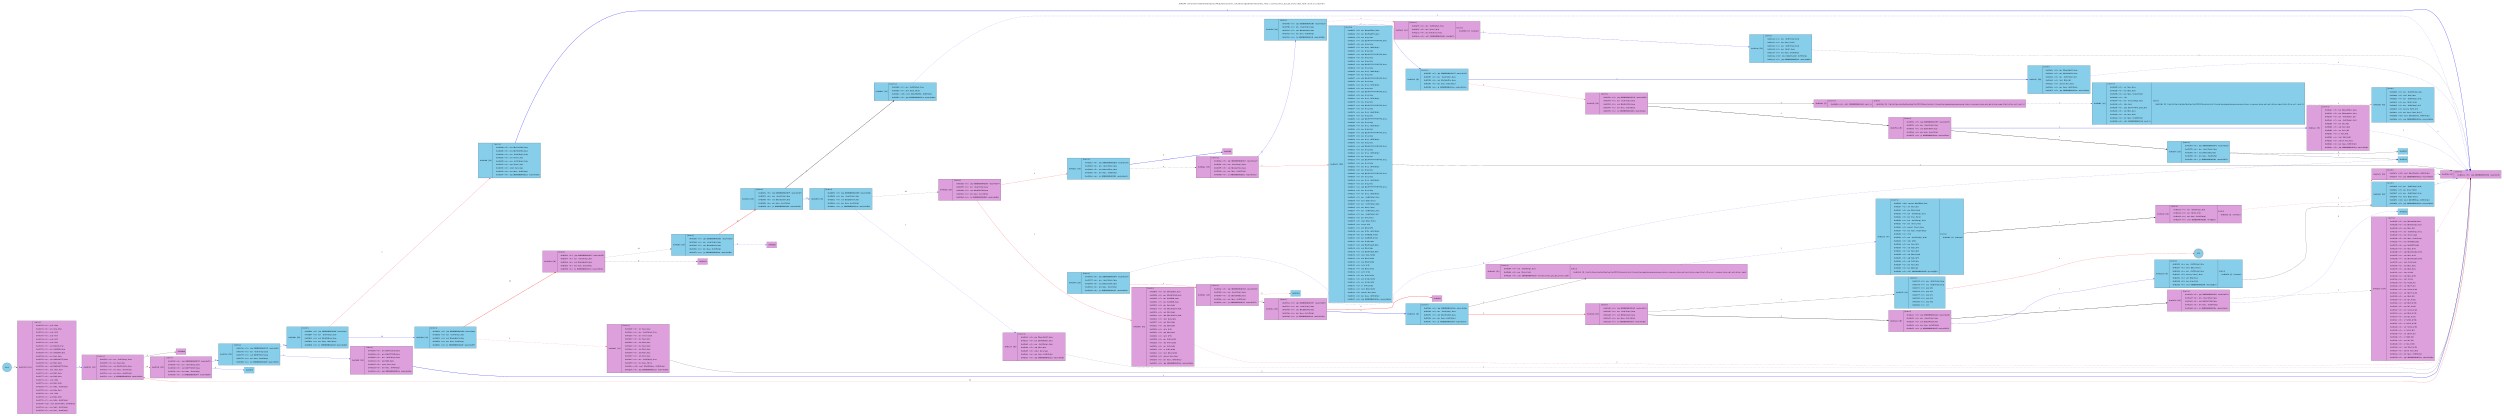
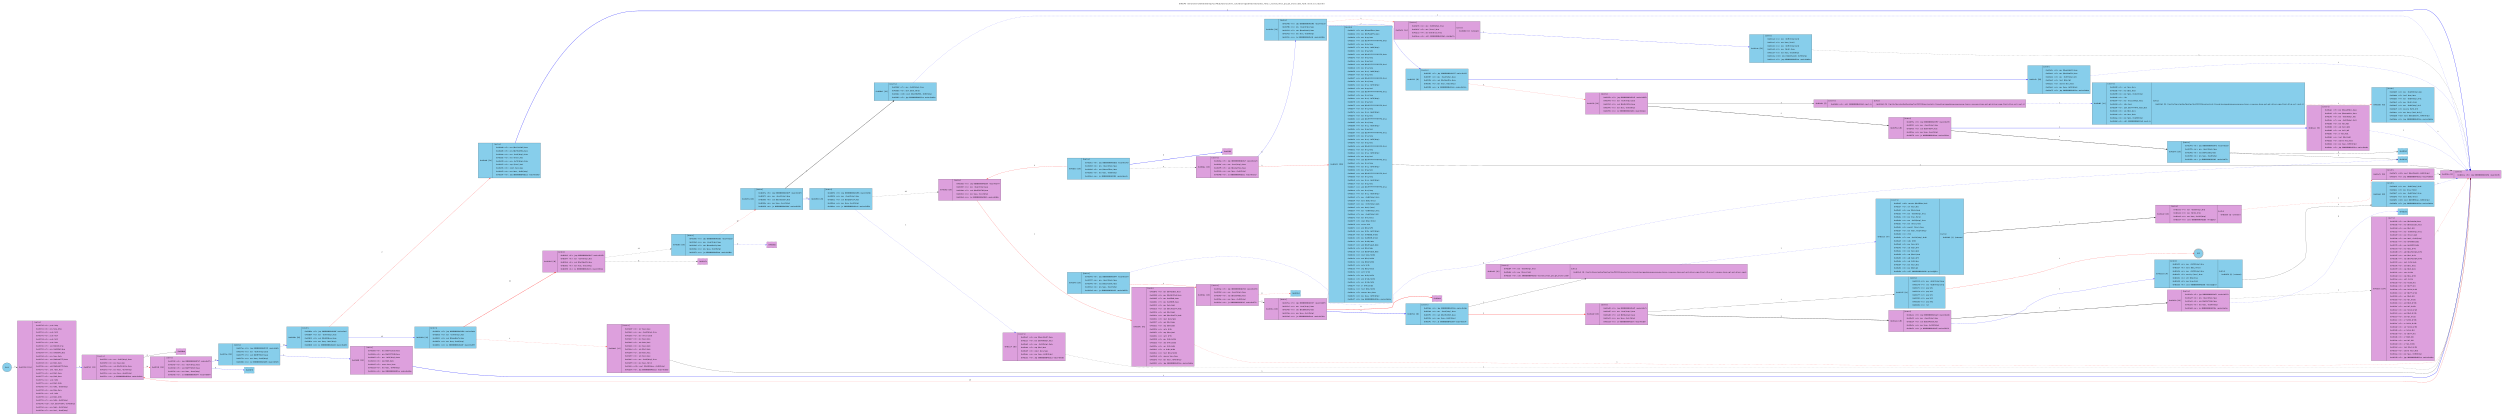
edge "0x4018b2 [28]" -> "0x4018ce [28]": reversed
edge "0x40185e [28]" -> "0x40187a [28]": style bold -> dashed
